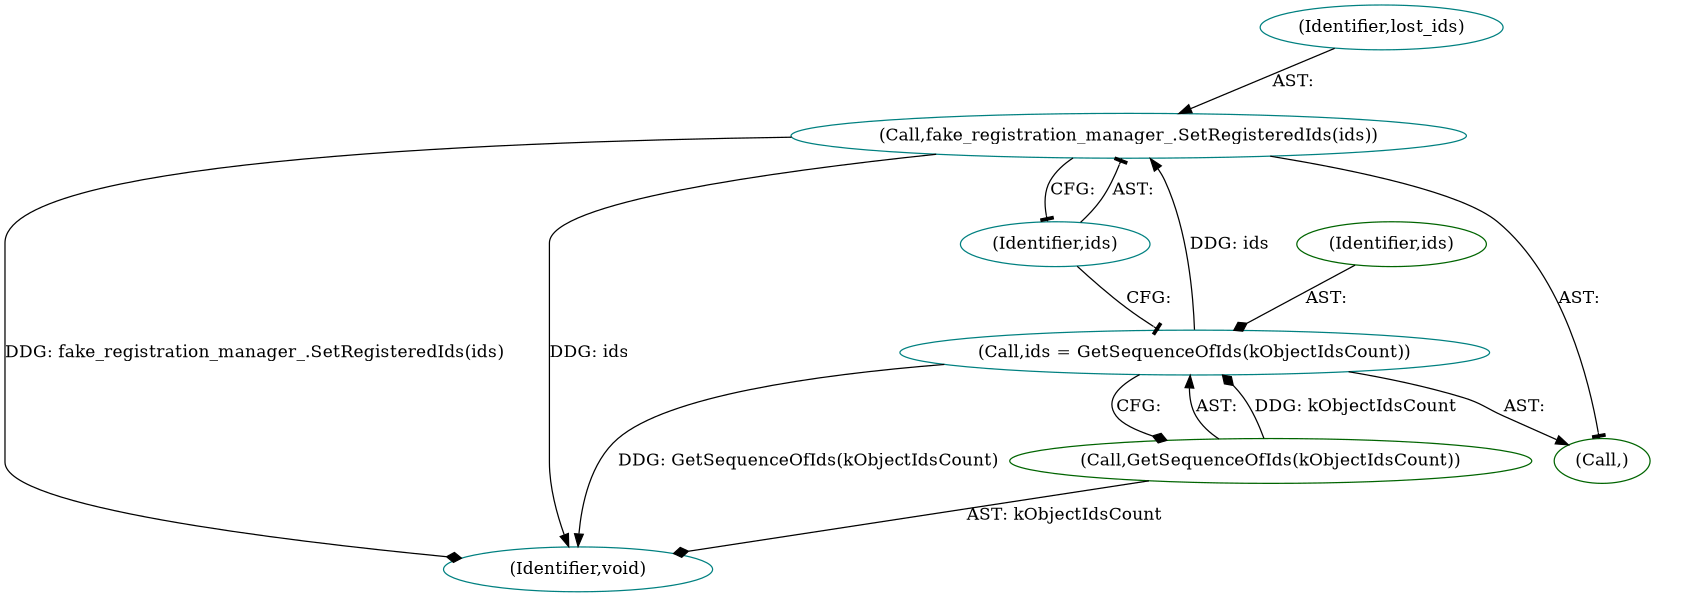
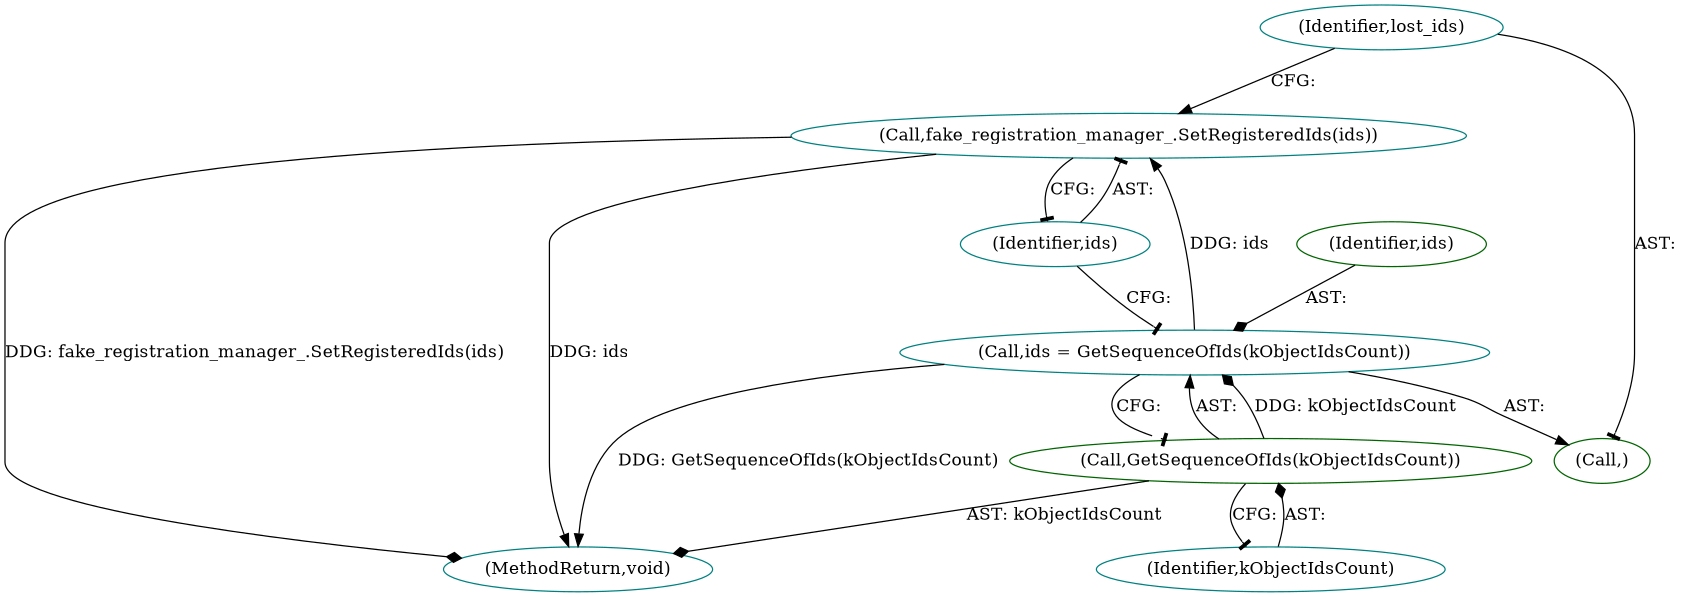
edge "(Identifier,lost_ids)" -> "(Call,fake_registration_manager_.SetRegisteredIds(ids))": label "AST: " -> "CFG: "
edge "(Call,fake_registration_manager_.SetRegisteredIds(ids))" -> "(Call,)": now "(Identifier,lost_ids)" -> "(Call,)"
edge "(Call,ids = GetSequenceOfIds(kObjectIdsCount))" -> "(Call,GetSequenceOfIds(kObjectIdsCount))": arrowhead diamond -> tee
node "(Identifier,void)": label "(Identifier,void)" -> "(MethodReturn,void)"
node "(Identifier,kObjectIdsCount)": added
